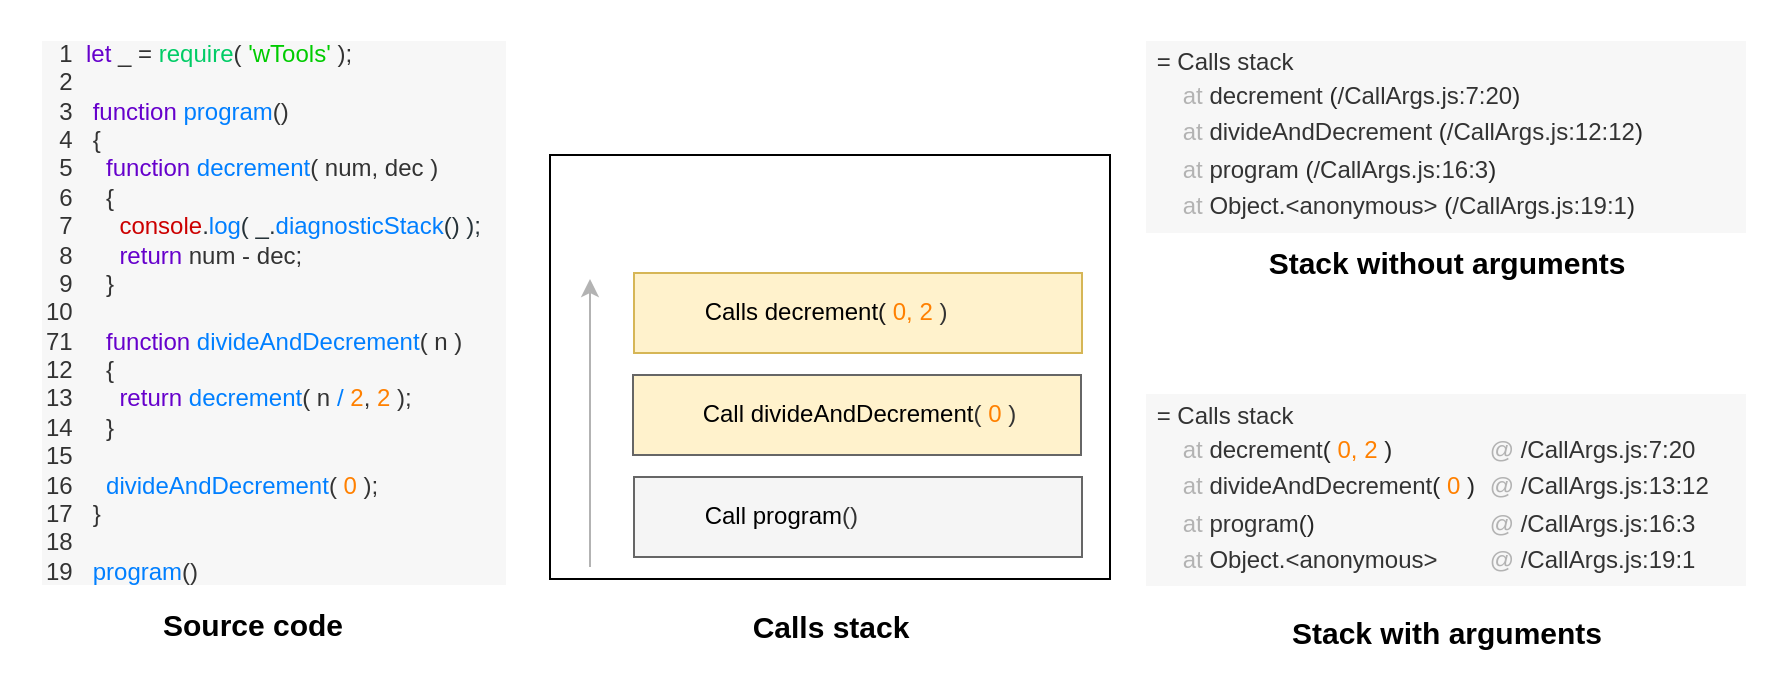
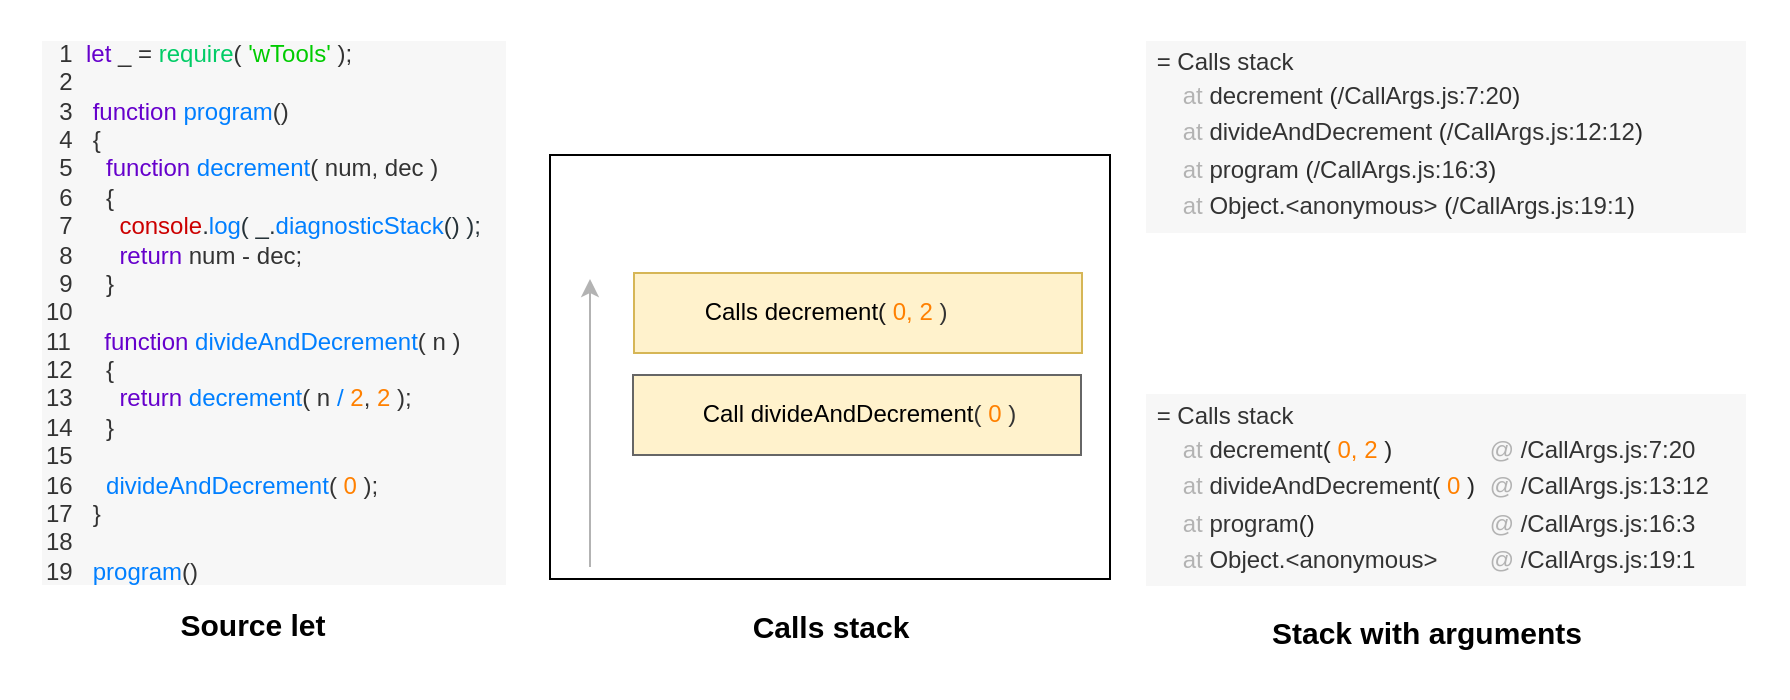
node "Stack without arguments": removed
node "1 let _ = require( 'wTools' ); 2 3 function program() 4 { 5 function decrement( num, dec ) 6 { 7 console.log( _.diagnosticStack() ); 8 return num - dec; 9 } 10 71 function divideAndDecrement( n ) 12 { 13 return decrement( n / 2, 2 ); 14 } 15 16 divideAndDecrement( 0 ); 17 } 18 19 program()": label "1 let _ = require( 'wTools' ); 2 3 function program() 4 { 5 function decrement( num, dec ) 6 { 7 console.log( _.diagnosticStack() ); 8 return num - dec; 9 } 10 71 function divideAndDecrement( n ) 12 { 13 return decrement( n / 2, 2 ); 14 } 15 16 divideAndDecrement( 0 ); 17 } 18 19 program()" -> "1 let _ = require( 'wTools' ); 2 3 function program() 4 { 5 function decrement( num, dec ) 6 { 7 console.log( _.diagnosticStack() ); 8 return num - dec; 9 } 10 11 function divideAndDecrement( n ) 12 { 13 return decrement( n / 2, 2 ); 14 } 15 16 divideAndDecrement( 0 ); 17 } 18 19 program()"
node "Call program()": removed
node "Source code": label "Source code" -> "Source let"
node "Stack with arguments": moved (1446, 633) -> (1426, 633)
